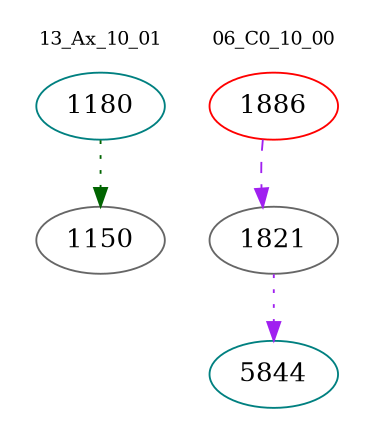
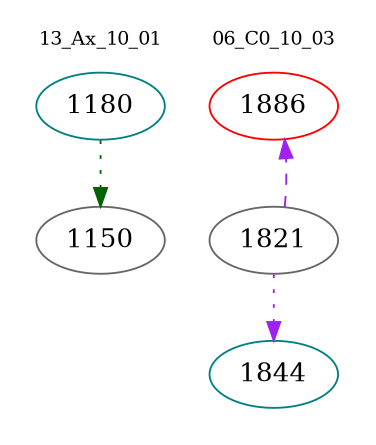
cluster "06_C0_10_00": label "06_C0_10_00" -> "06_C0_10_03"
edge "1886" -> "1821": reversed
node "5844": label "5844" -> "1844"
